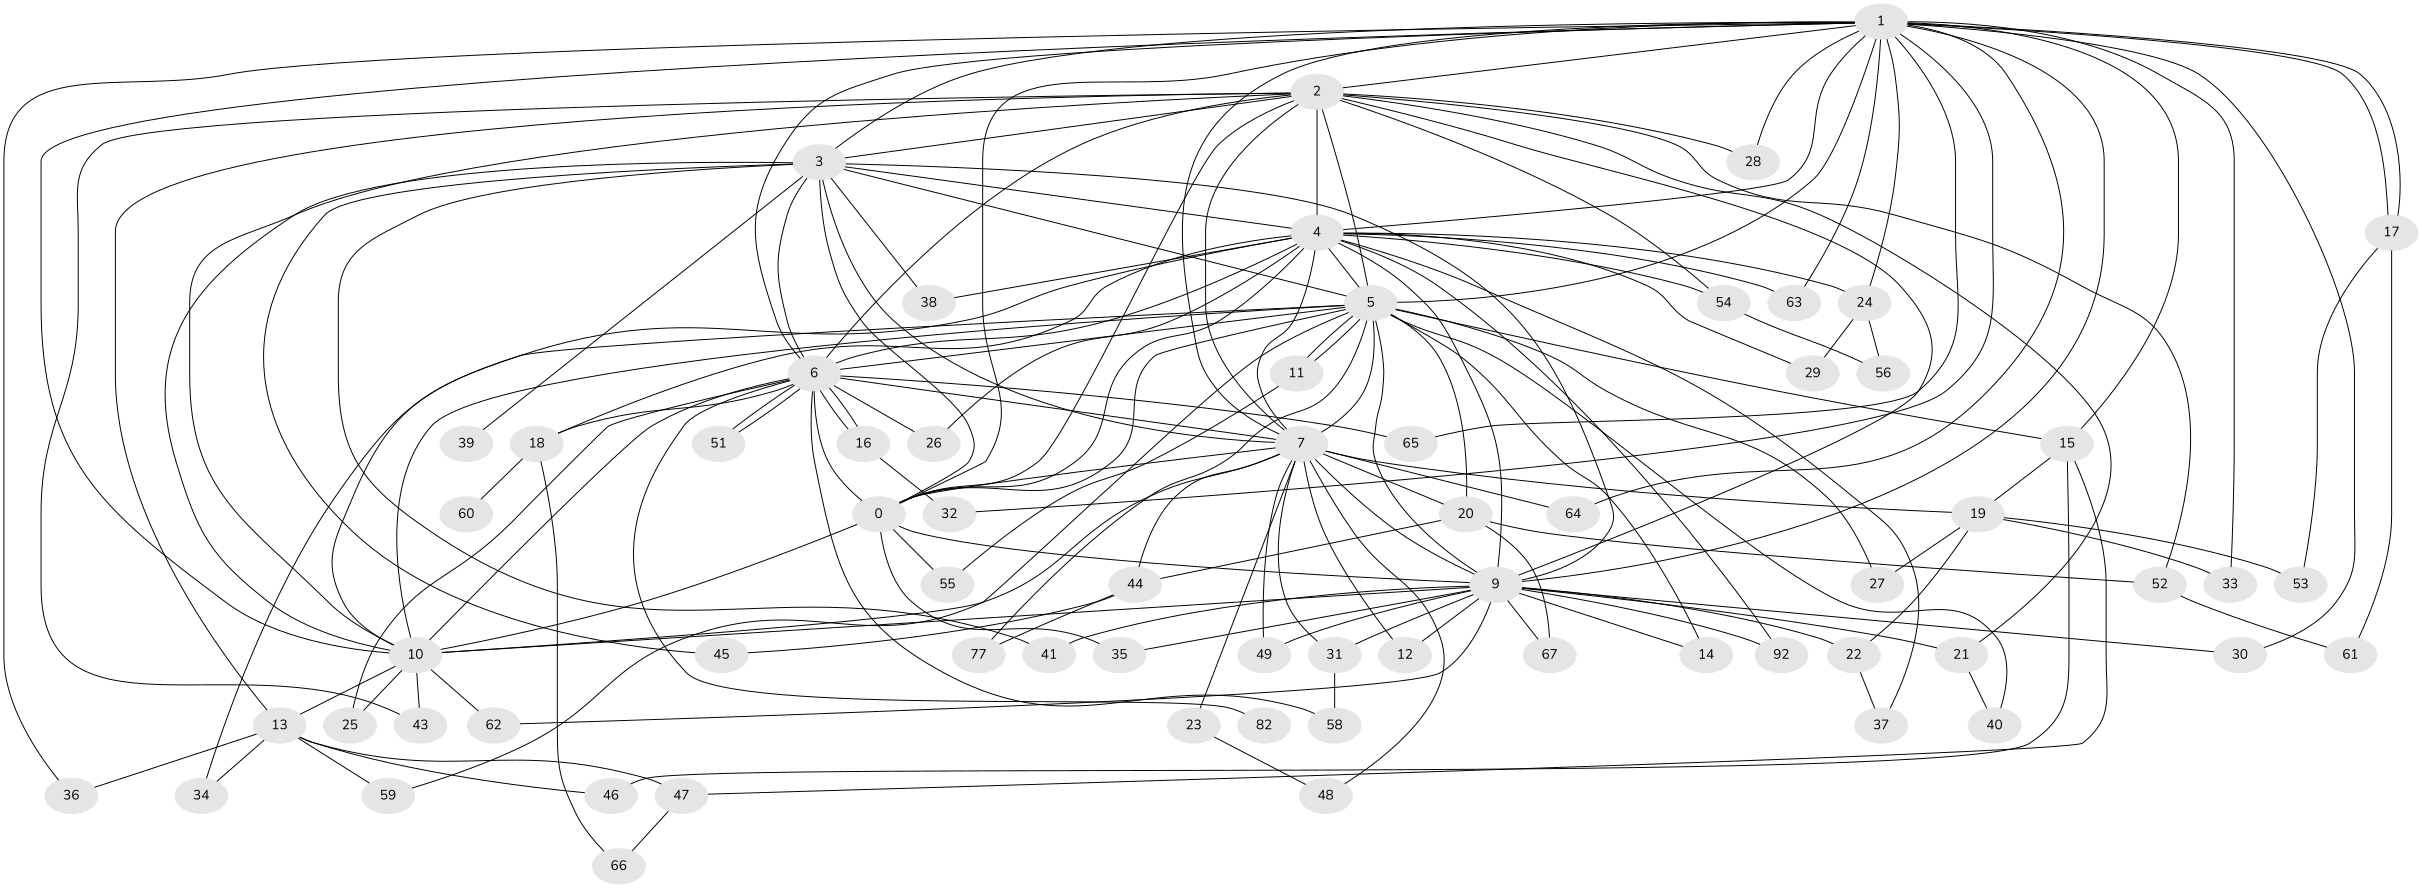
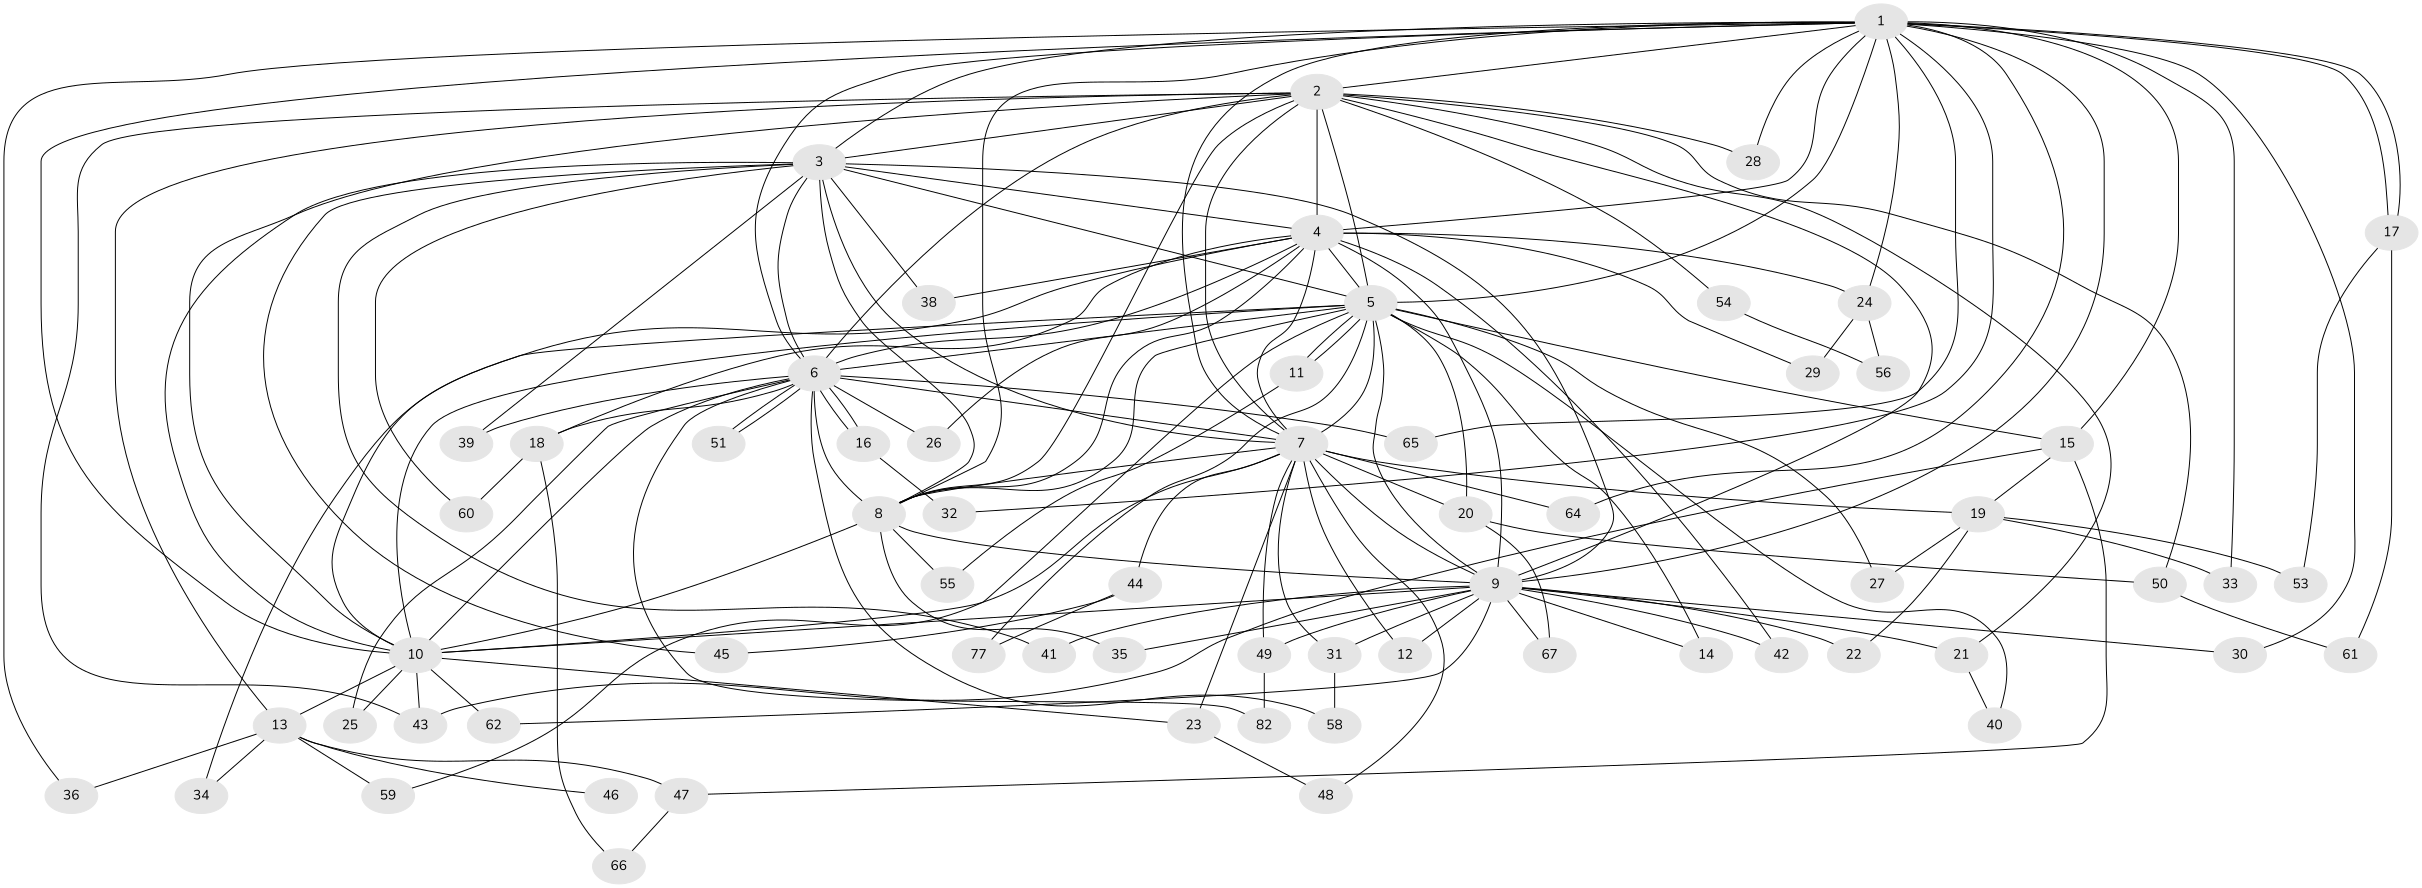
edge "3" -- "60": added
edge "4" -- "54": removed
node "63": removed
edge "6" -- "39": added
node "0": label "0" -> "8"
edge "20" -- "44": removed
node "52": label "52" -> "50"
node "92": label "92" -> "42"
edge "10" -- "23": added
edge "49" -- "82": added
node "37": removed
edge "15" -- "46": now "15" -- "43"
